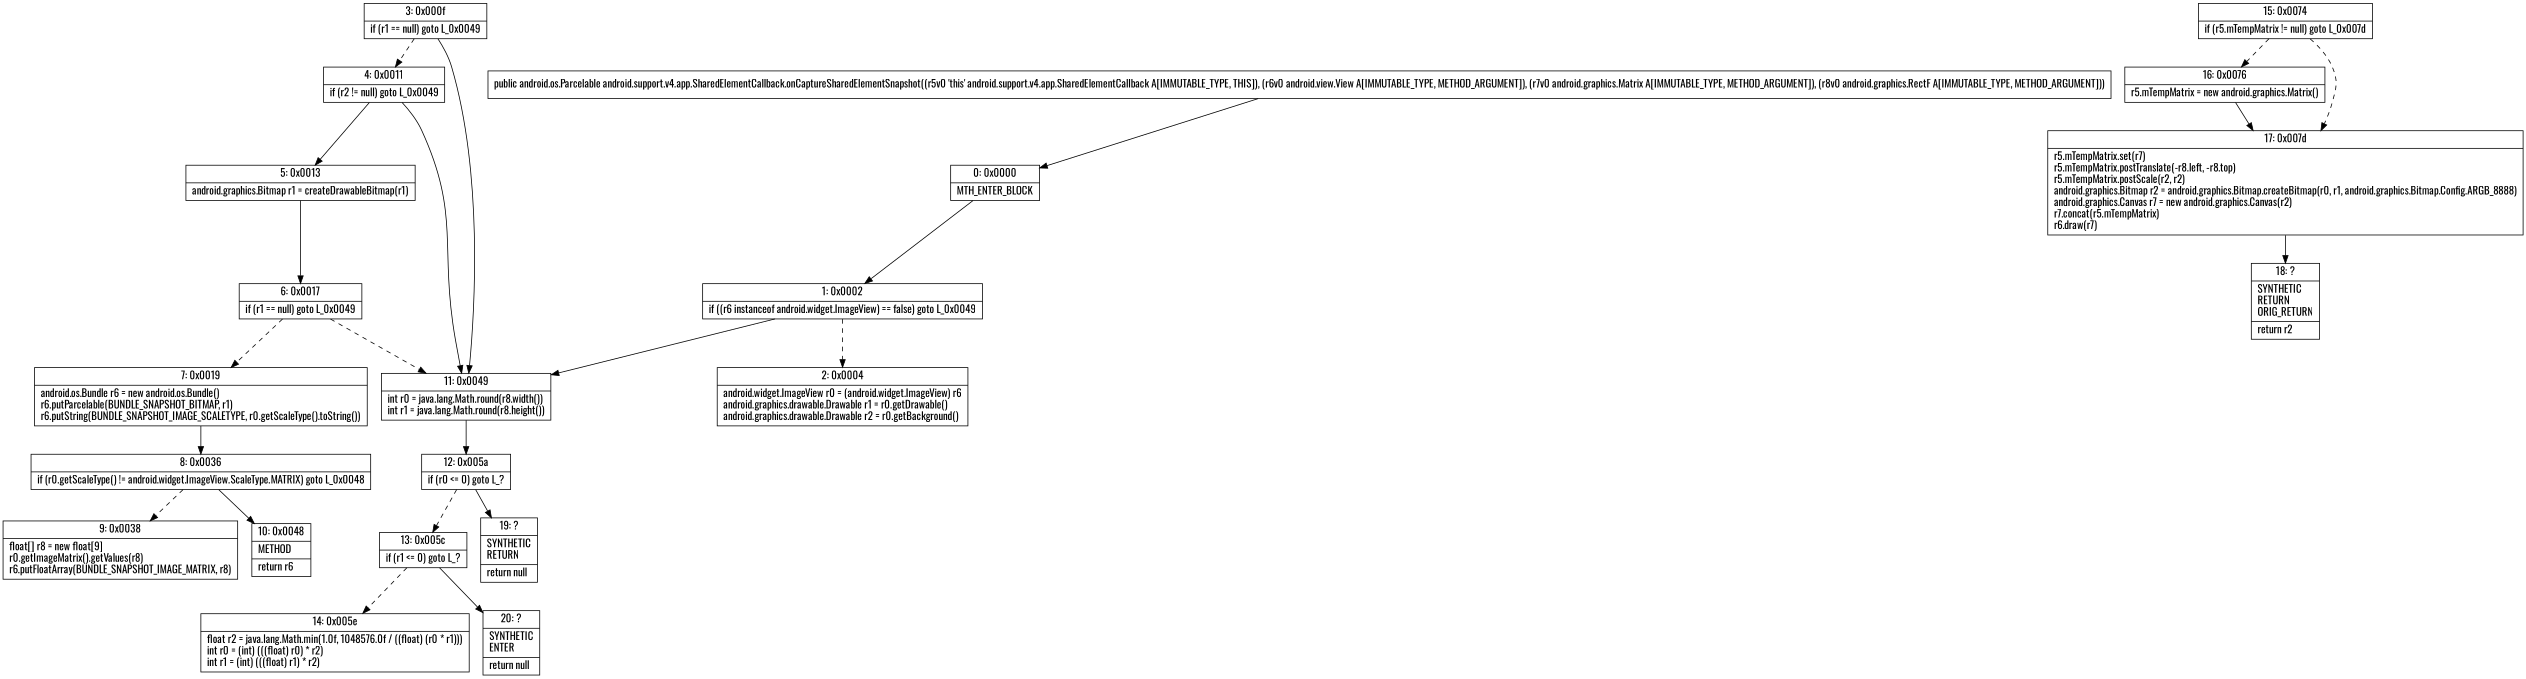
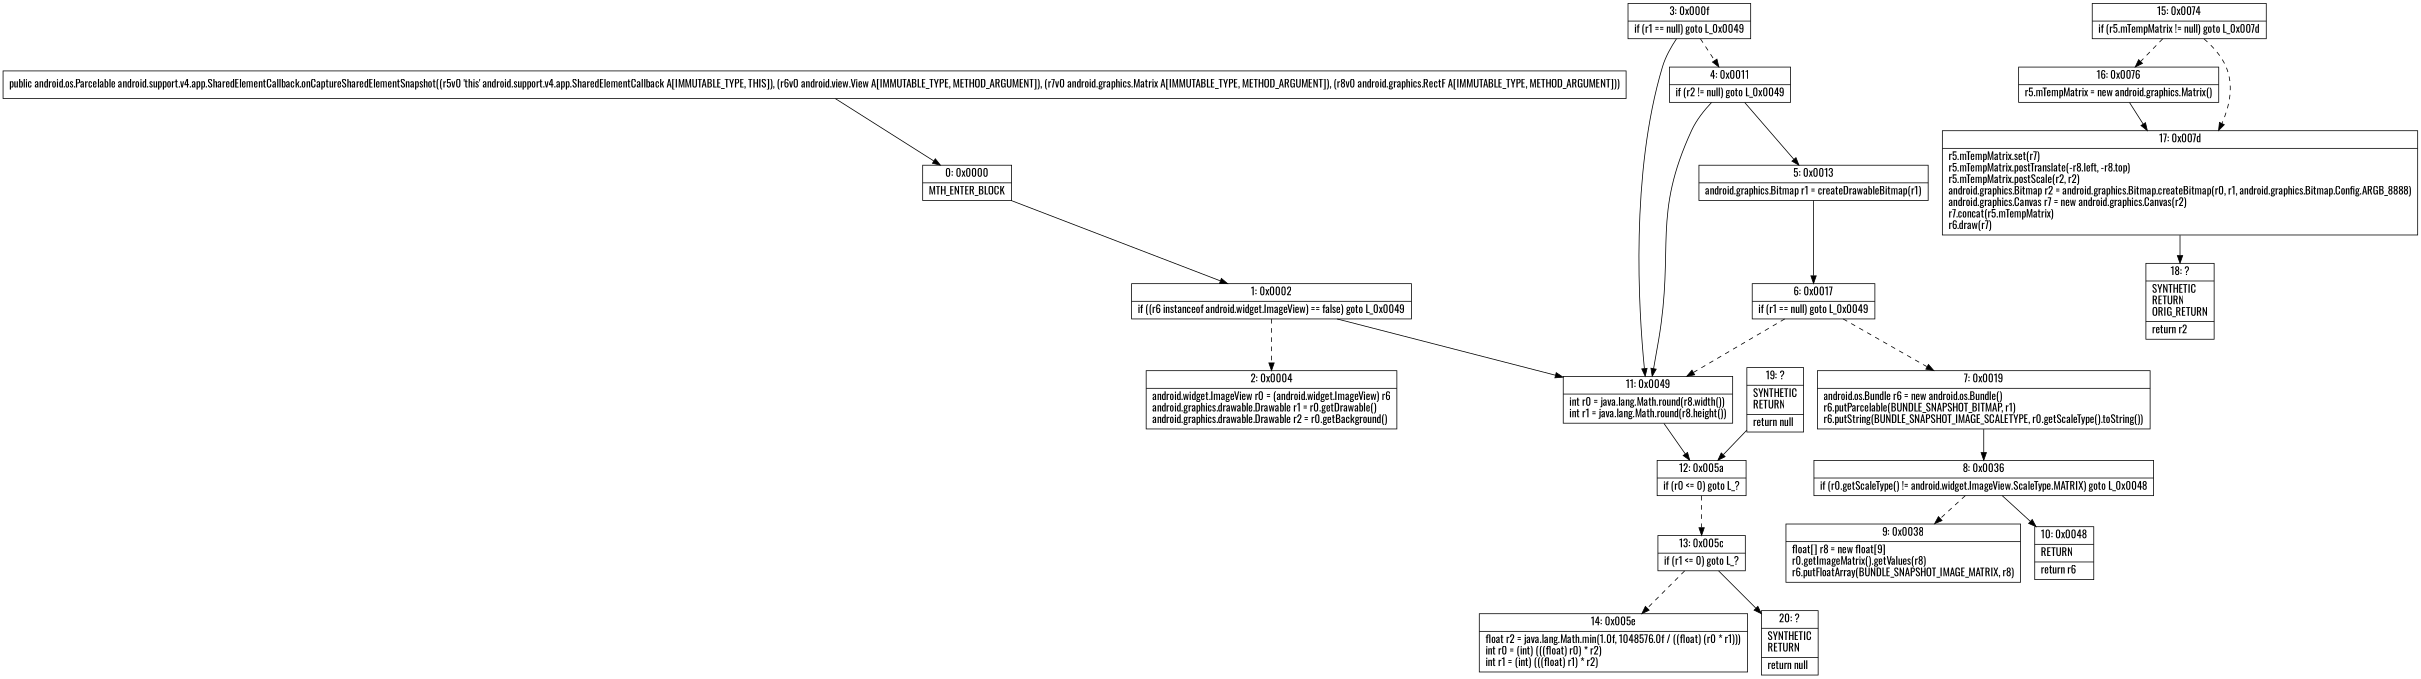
edge "12: 0x005a" -> "19: ?": reversed
node "10: 0x0048": text "METHOD" -> "RETURN"
node "20: ?": text "ENTER" -> "RETURN"
